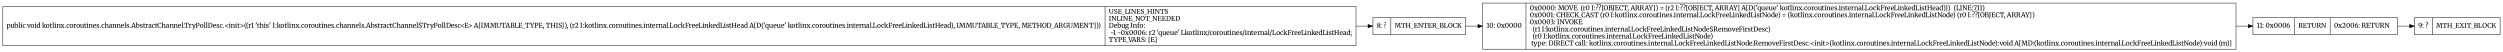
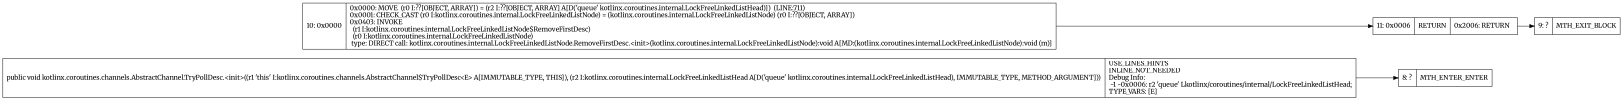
node "10: 0x0000": text "0x0003: INVOKE" -> "0x0403: INVOKE"
node "8: ?": text "MTH_ENTER_BLOCK" -> "MTH_ENTER_ENTER"
edge "8: ?" -> "10: 0x0000": removed
